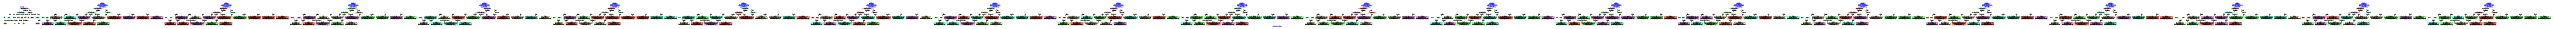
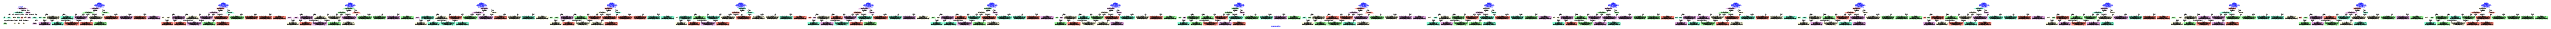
node "title": removed
node "name": fillcolor palegreen -> lightyellow
